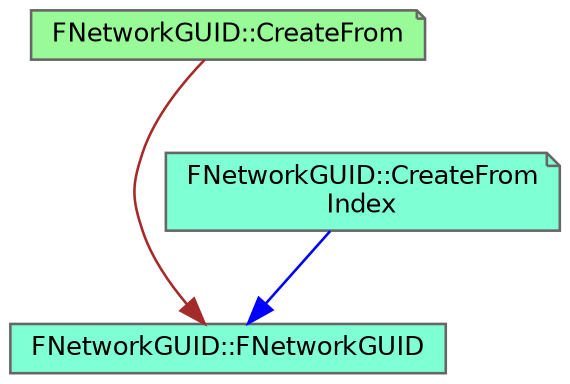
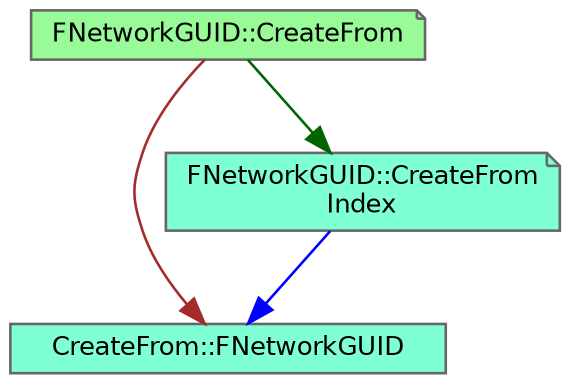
edge "FNetworkGUID::CreateFrom" -> "FNetworkGUID::CreateFrom Index": added
node "FNetworkGUID::FNetworkGUID": label "FNetworkGUID::FNetworkGUID" -> "CreateFrom::FNetworkGUID"
